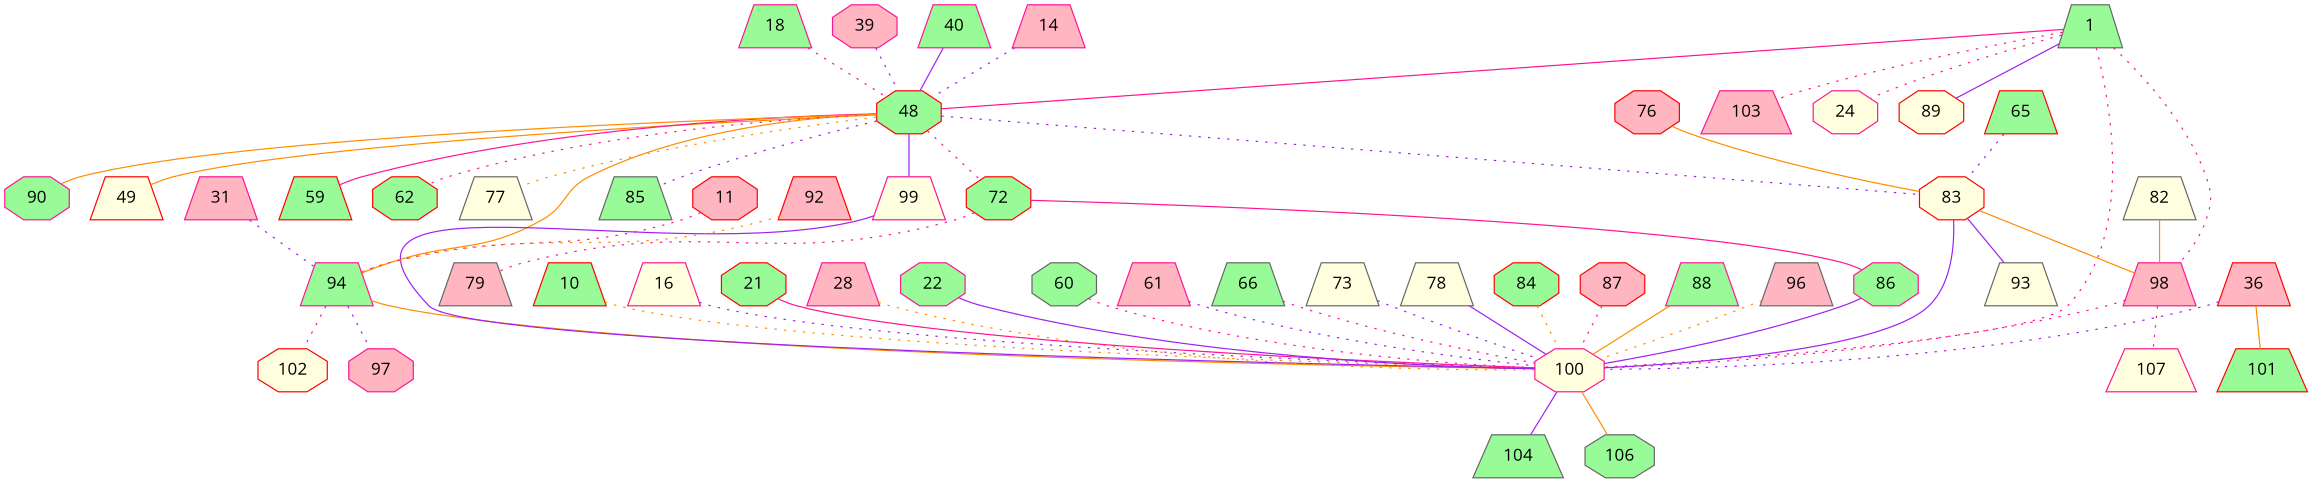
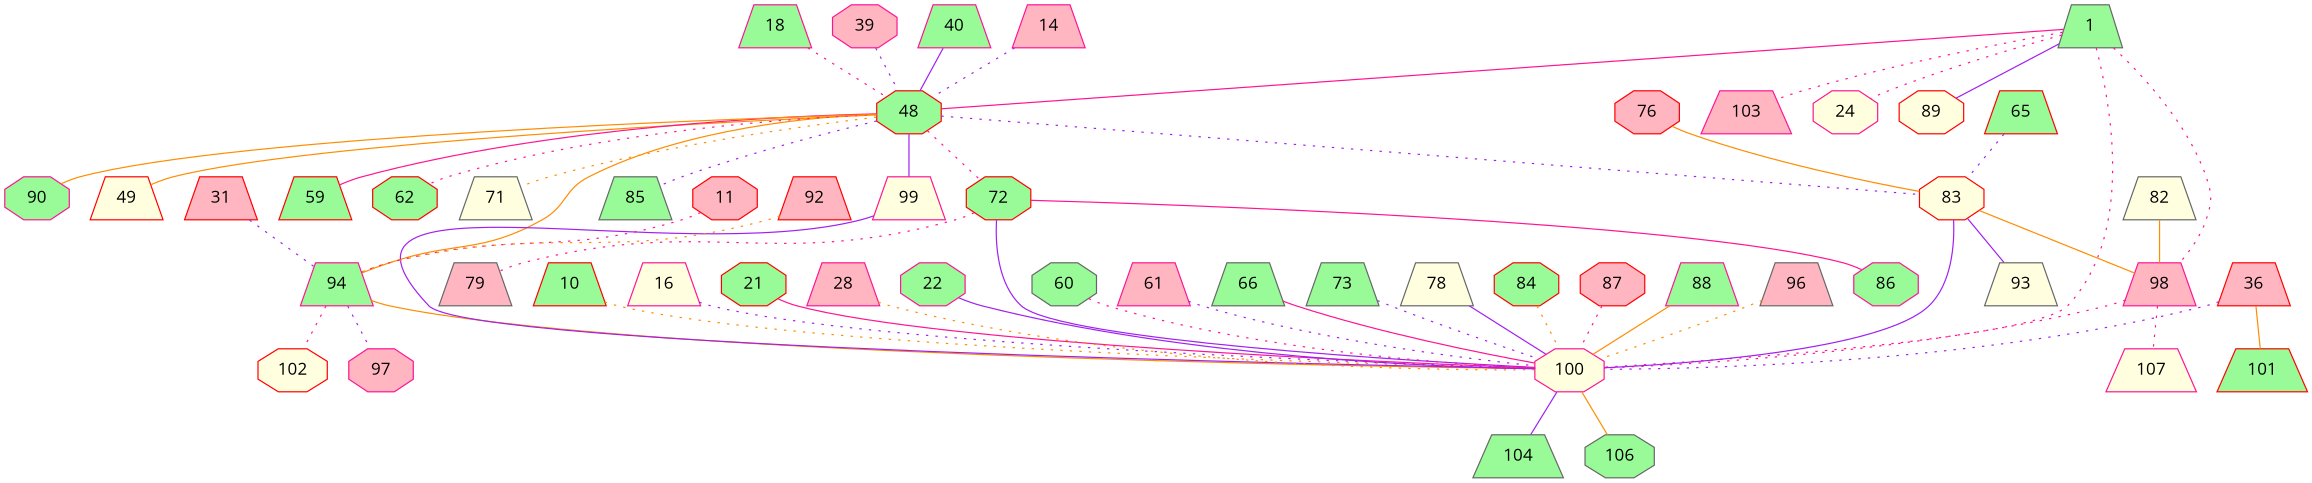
node "31": color deeppink -> red
node "77": label "77" -> "71"
node "73": fillcolor lightyellow -> palegreen
edge "66" -- "100": style dotted -> solid
edge "86" -- "100": now "72" -- "100"
